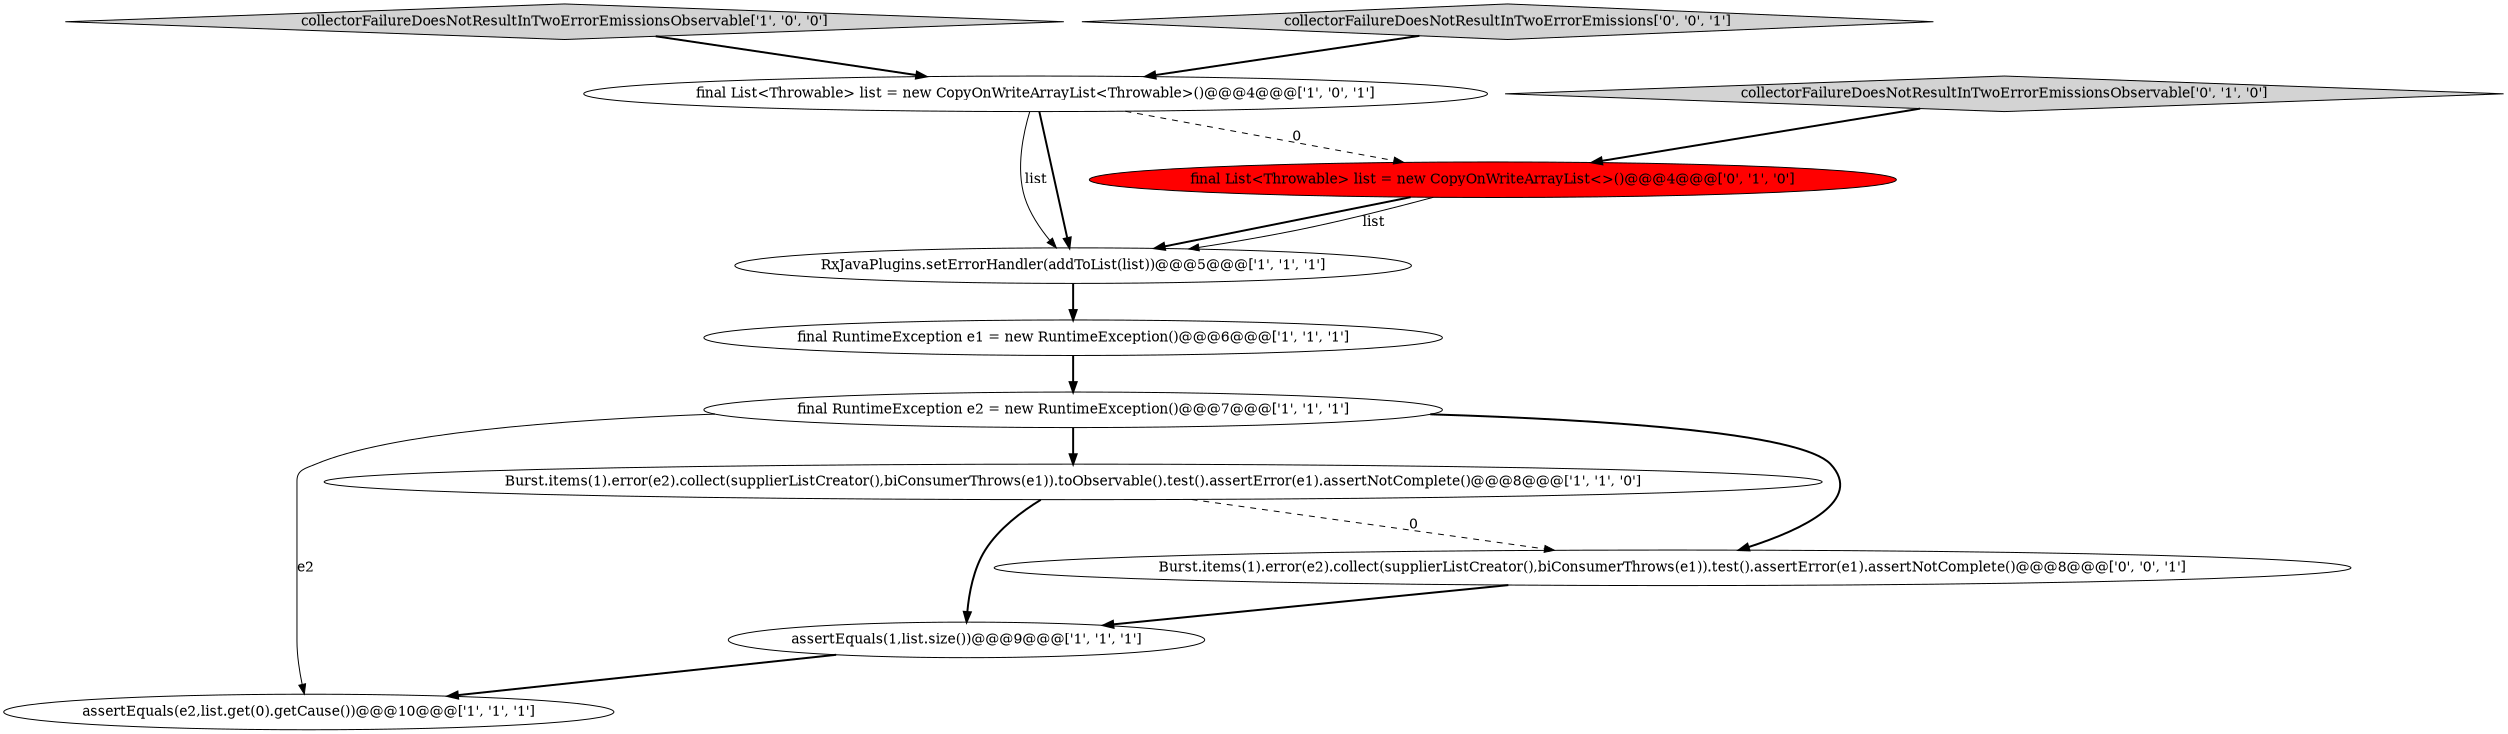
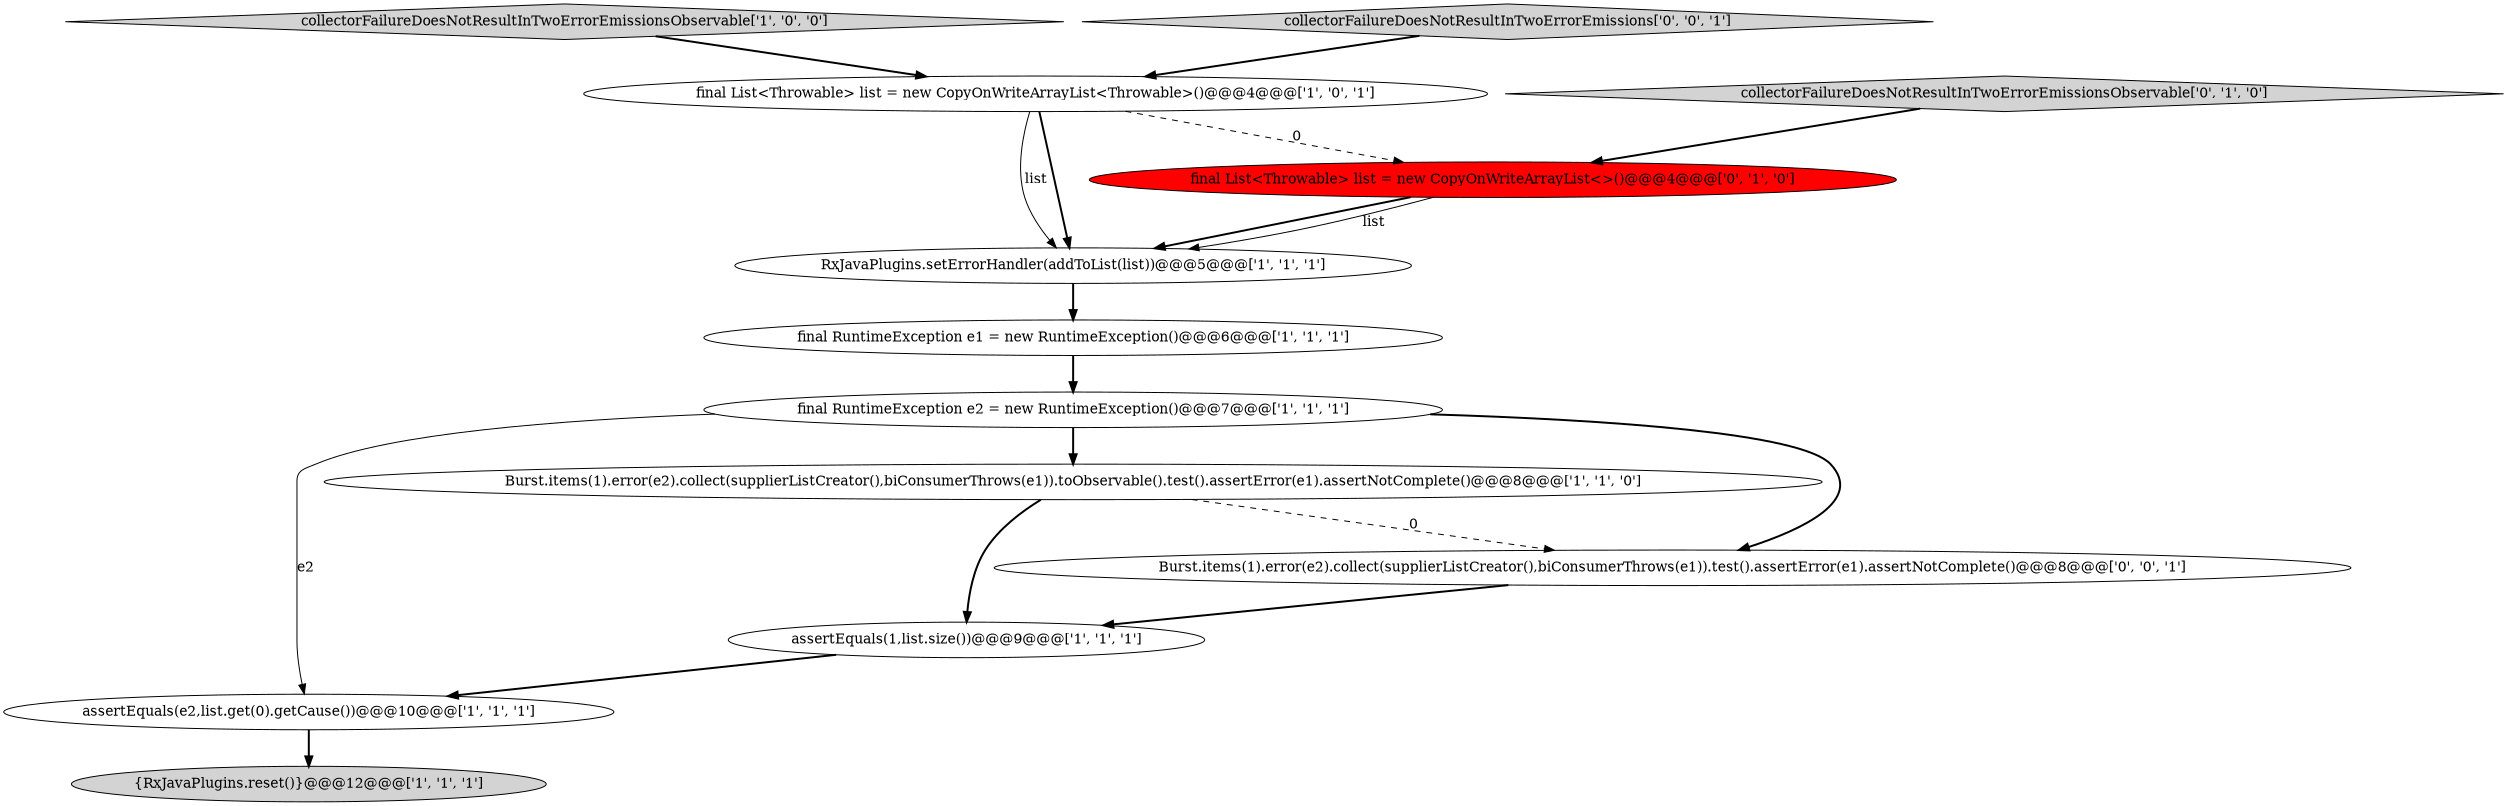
node "{RxJavaPlugins.reset()}@@@12@@@['1', '1', '1']": added
